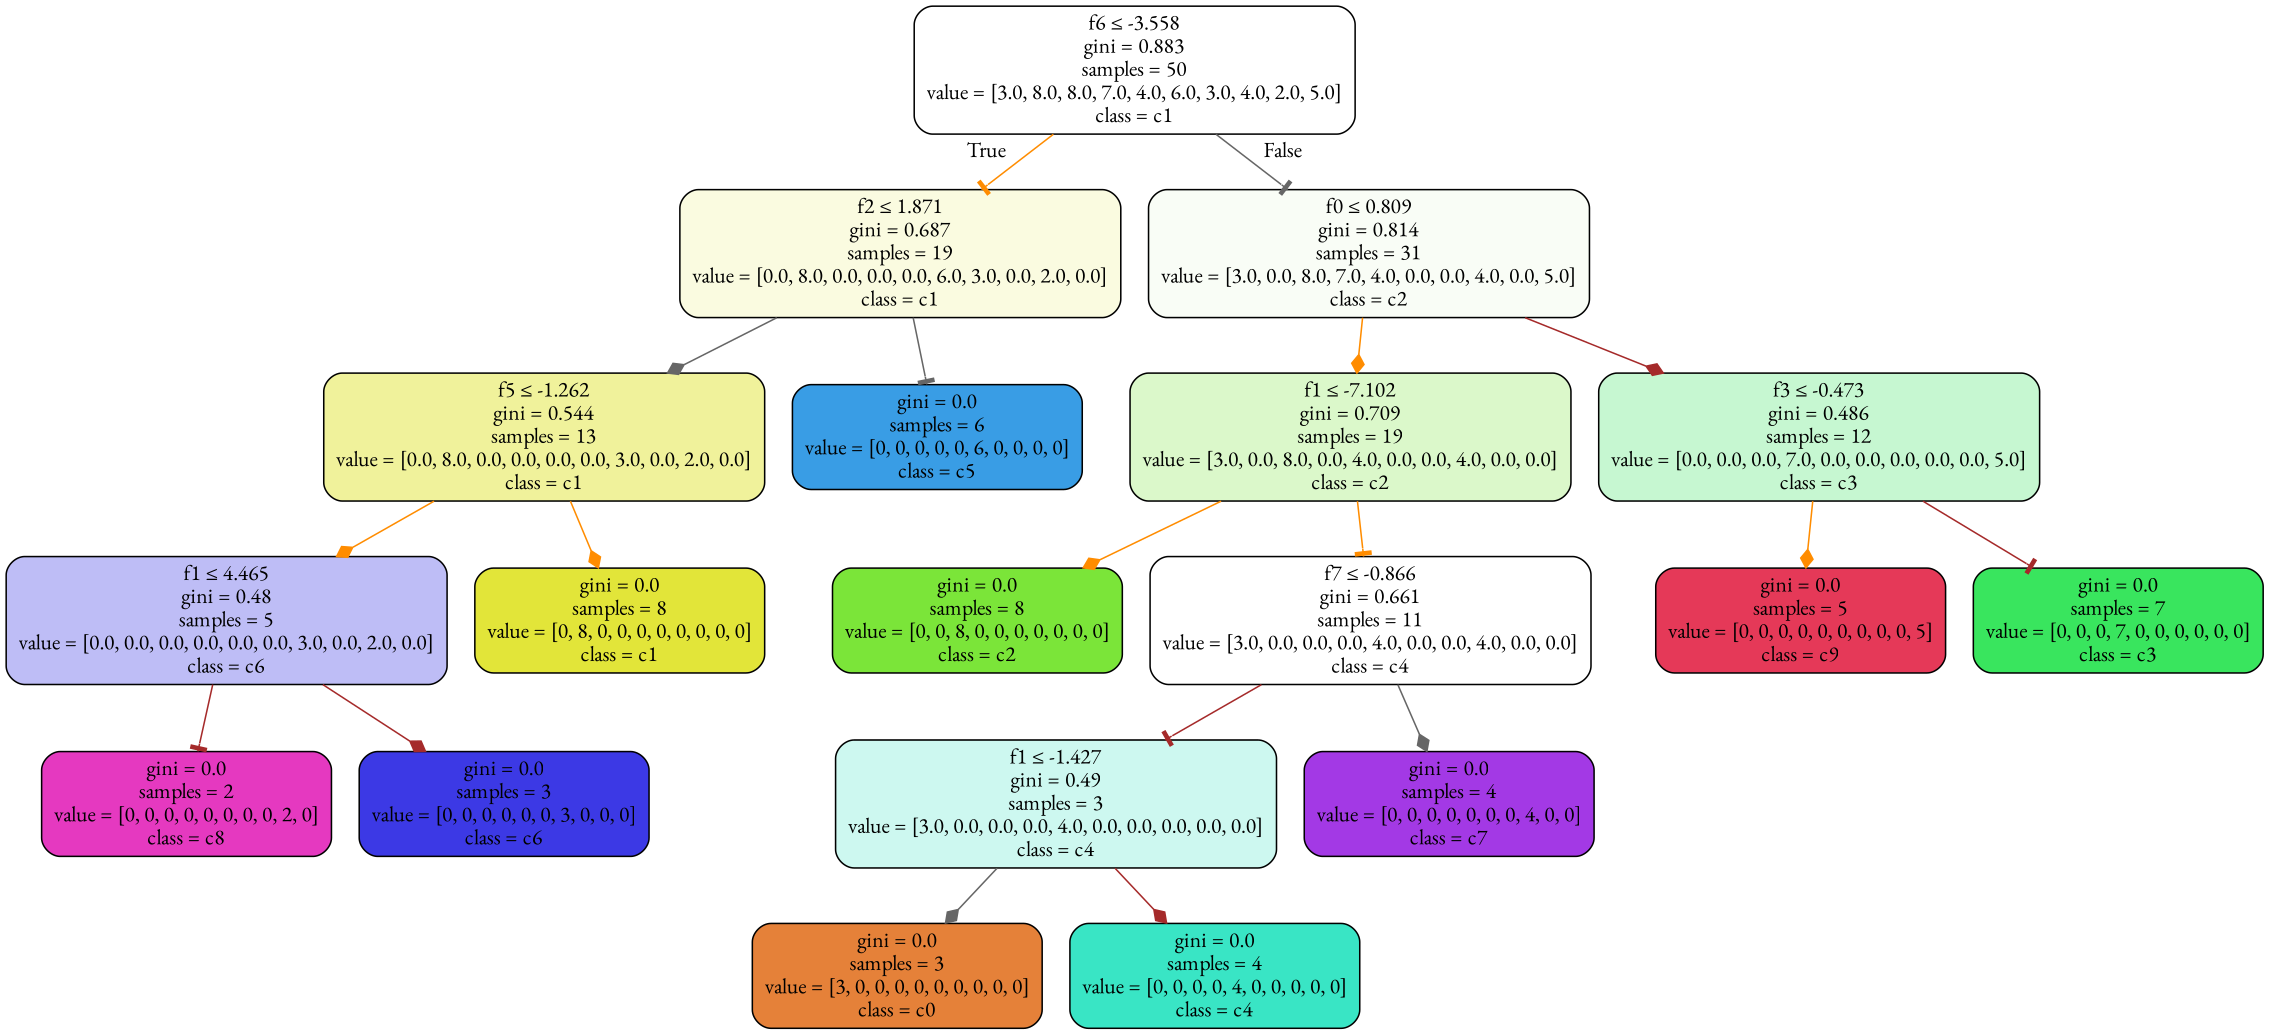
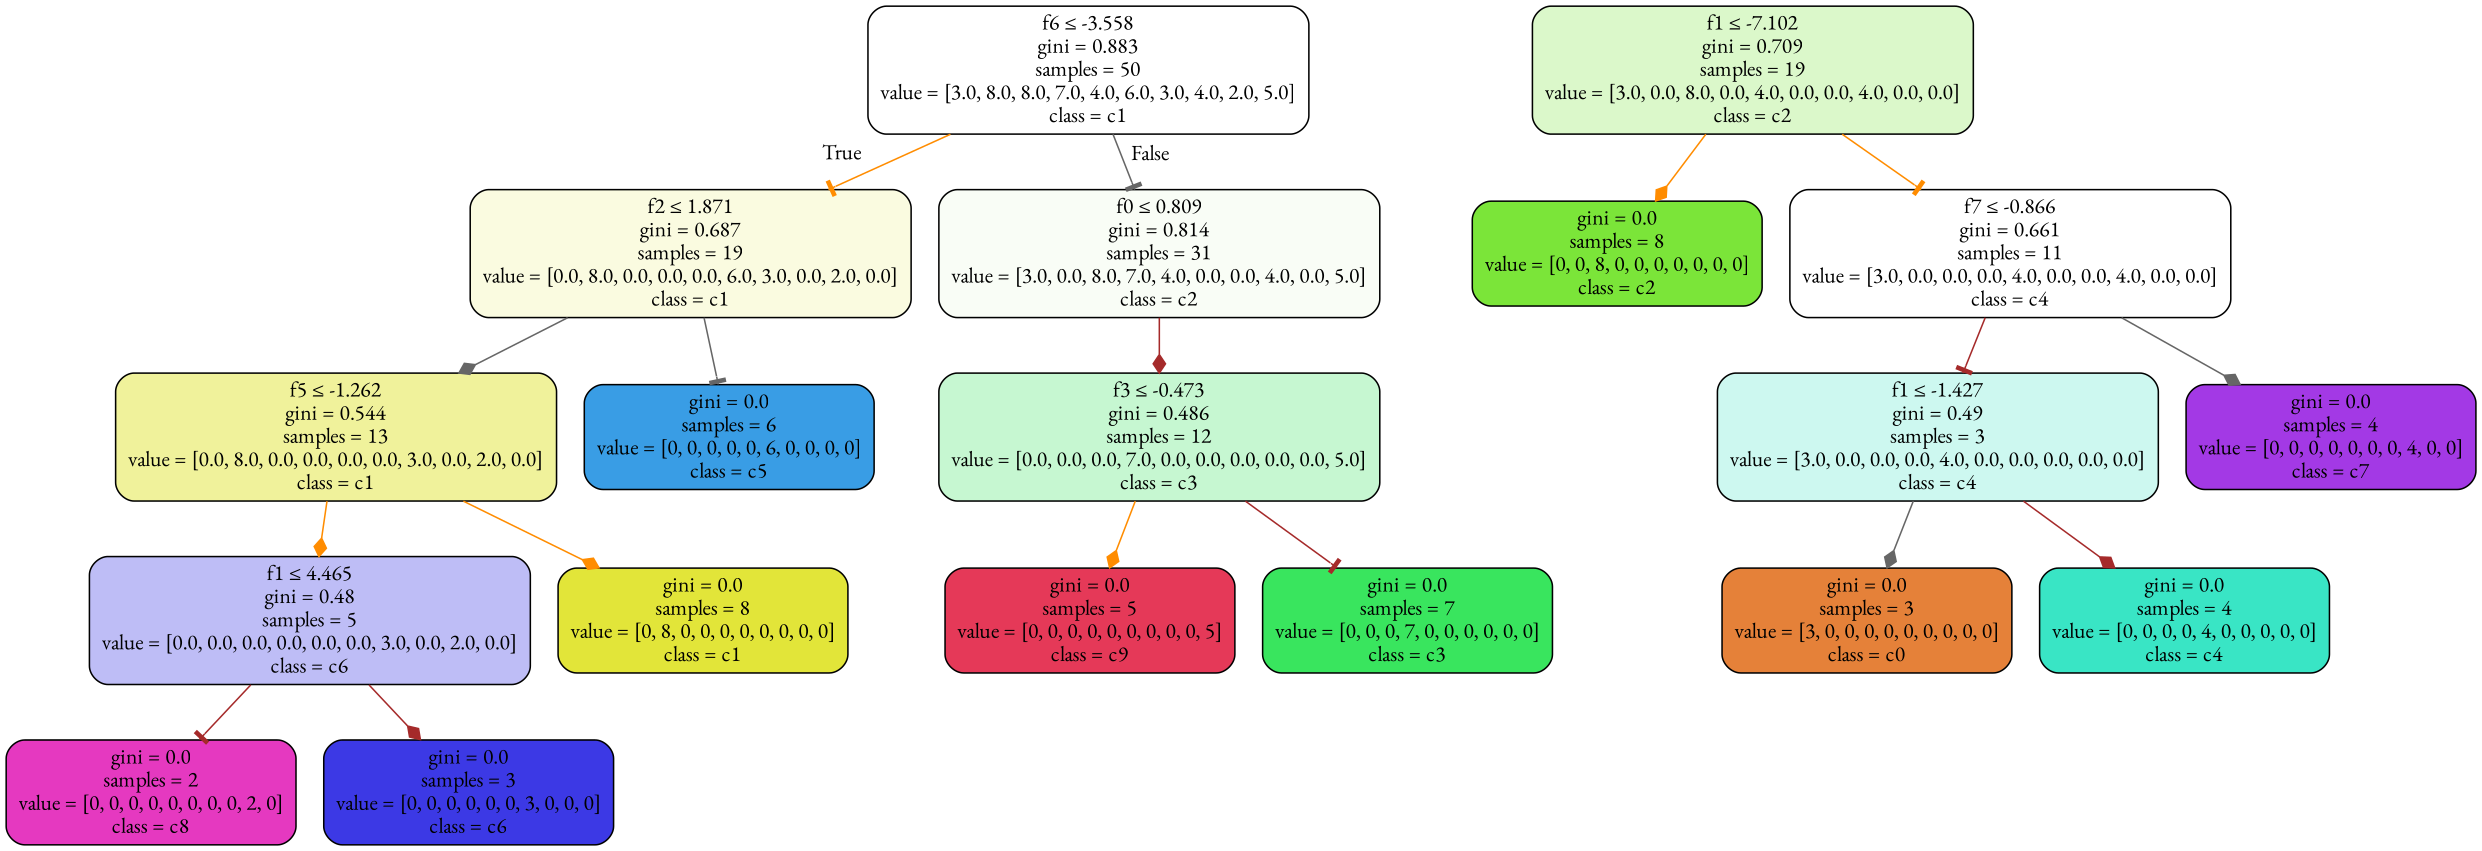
edge "f0 ≤ 0.809" -> "f1 ≤ -7.102": removed
